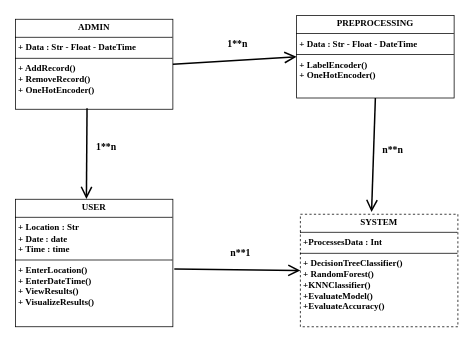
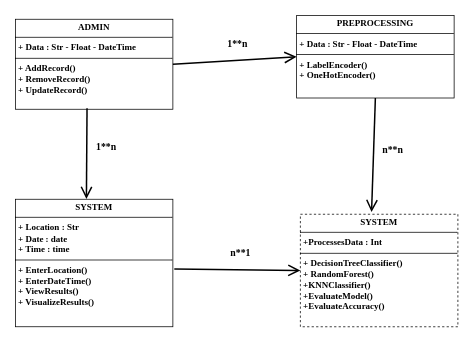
node "ADMIN + Data : Str - Float - DateTime + AddRecord() + RemoveRecord() + OneHotEncoder()": label "ADMIN + Data : Str - Float - DateTime + AddRecord() + RemoveRecord() + OneHotEncoder()" -> "ADMIN + Data : Str - Float - DateTime + AddRecord() + RemoveRecord() + UpdateRecord()"
node "USER + Location : Str + Date : date + Time : time + EnterLocation() + EnterDateTime() + ViewResults() + VisualizeResults()": label "USER + Location : Str + Date : date + Time : time + EnterLocation() + EnterDateTime() + ViewResults() + VisualizeResults()" -> "SYSTEM + Location : Str + Date : date + Time : time + EnterLocation() + EnterDateTime() + ViewResults() + VisualizeResults()"
